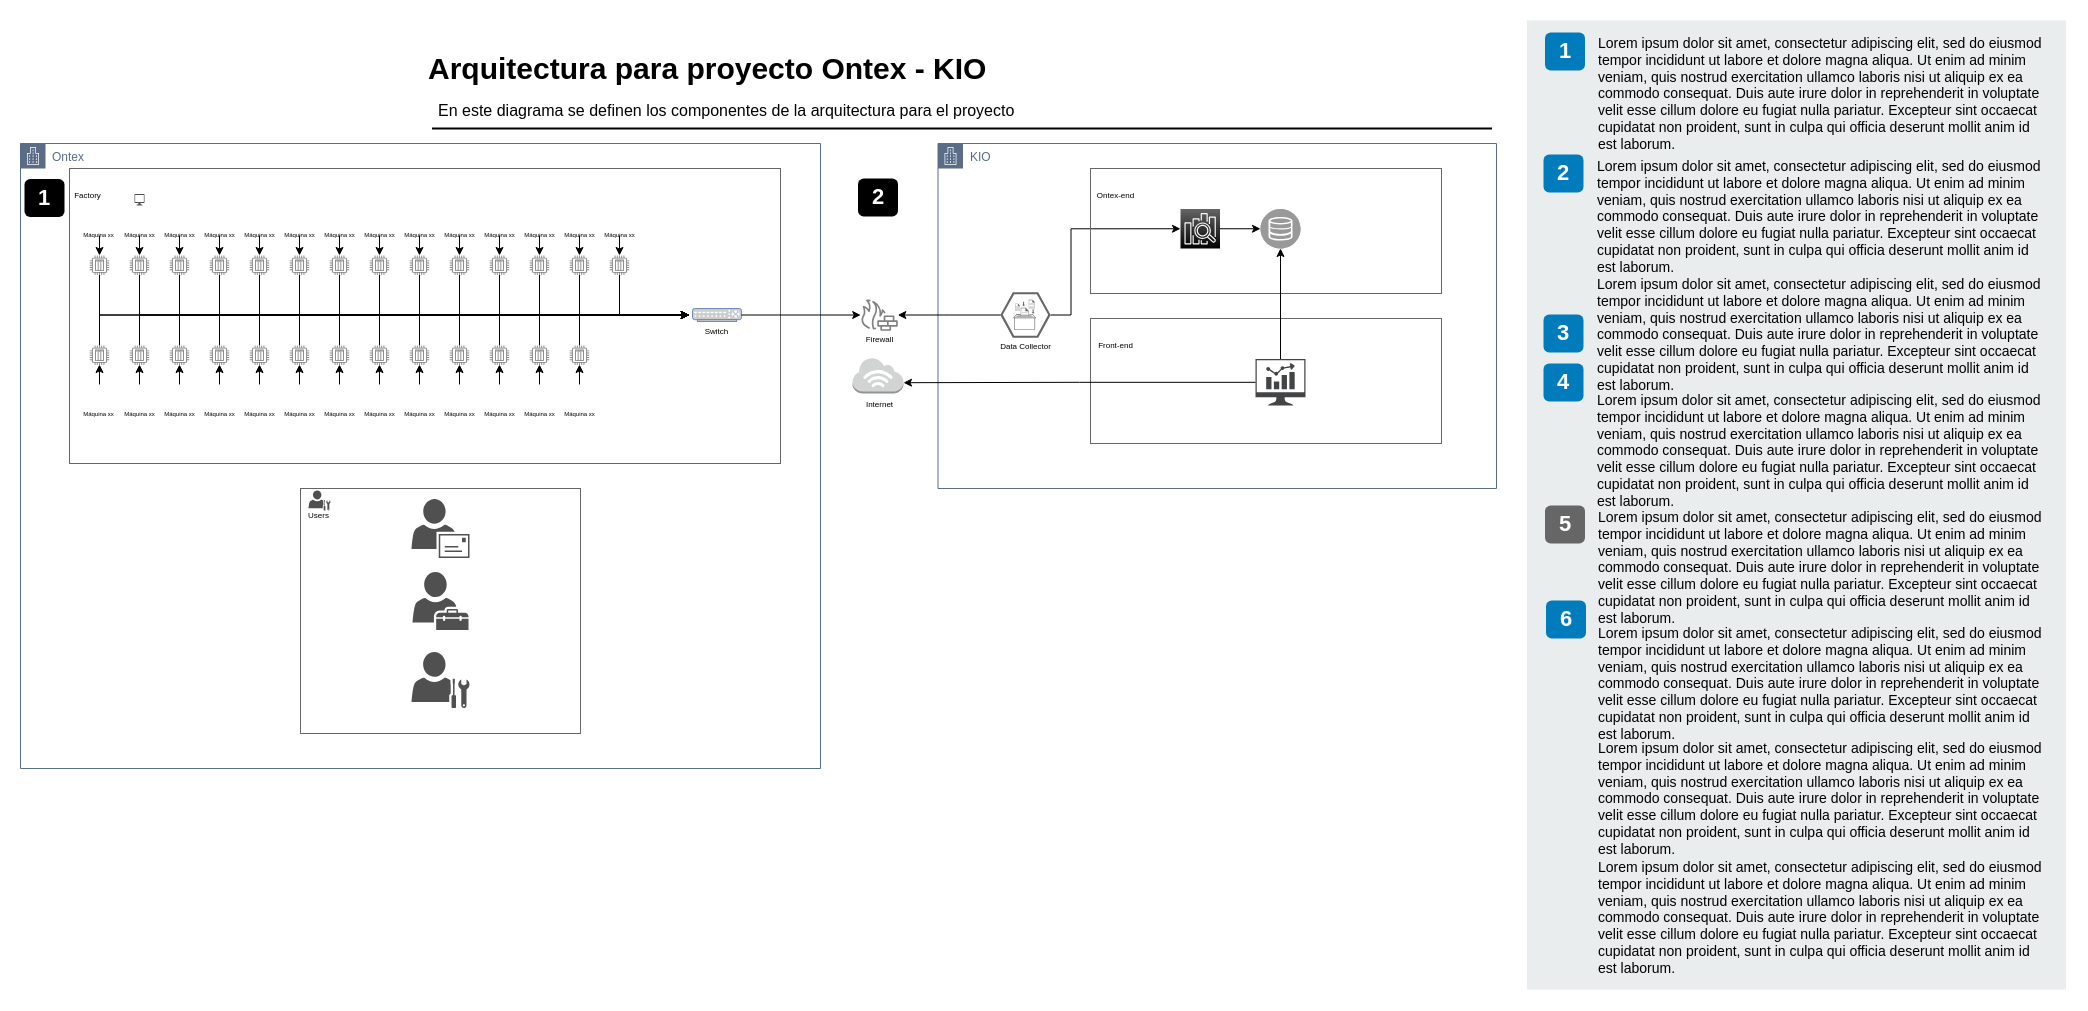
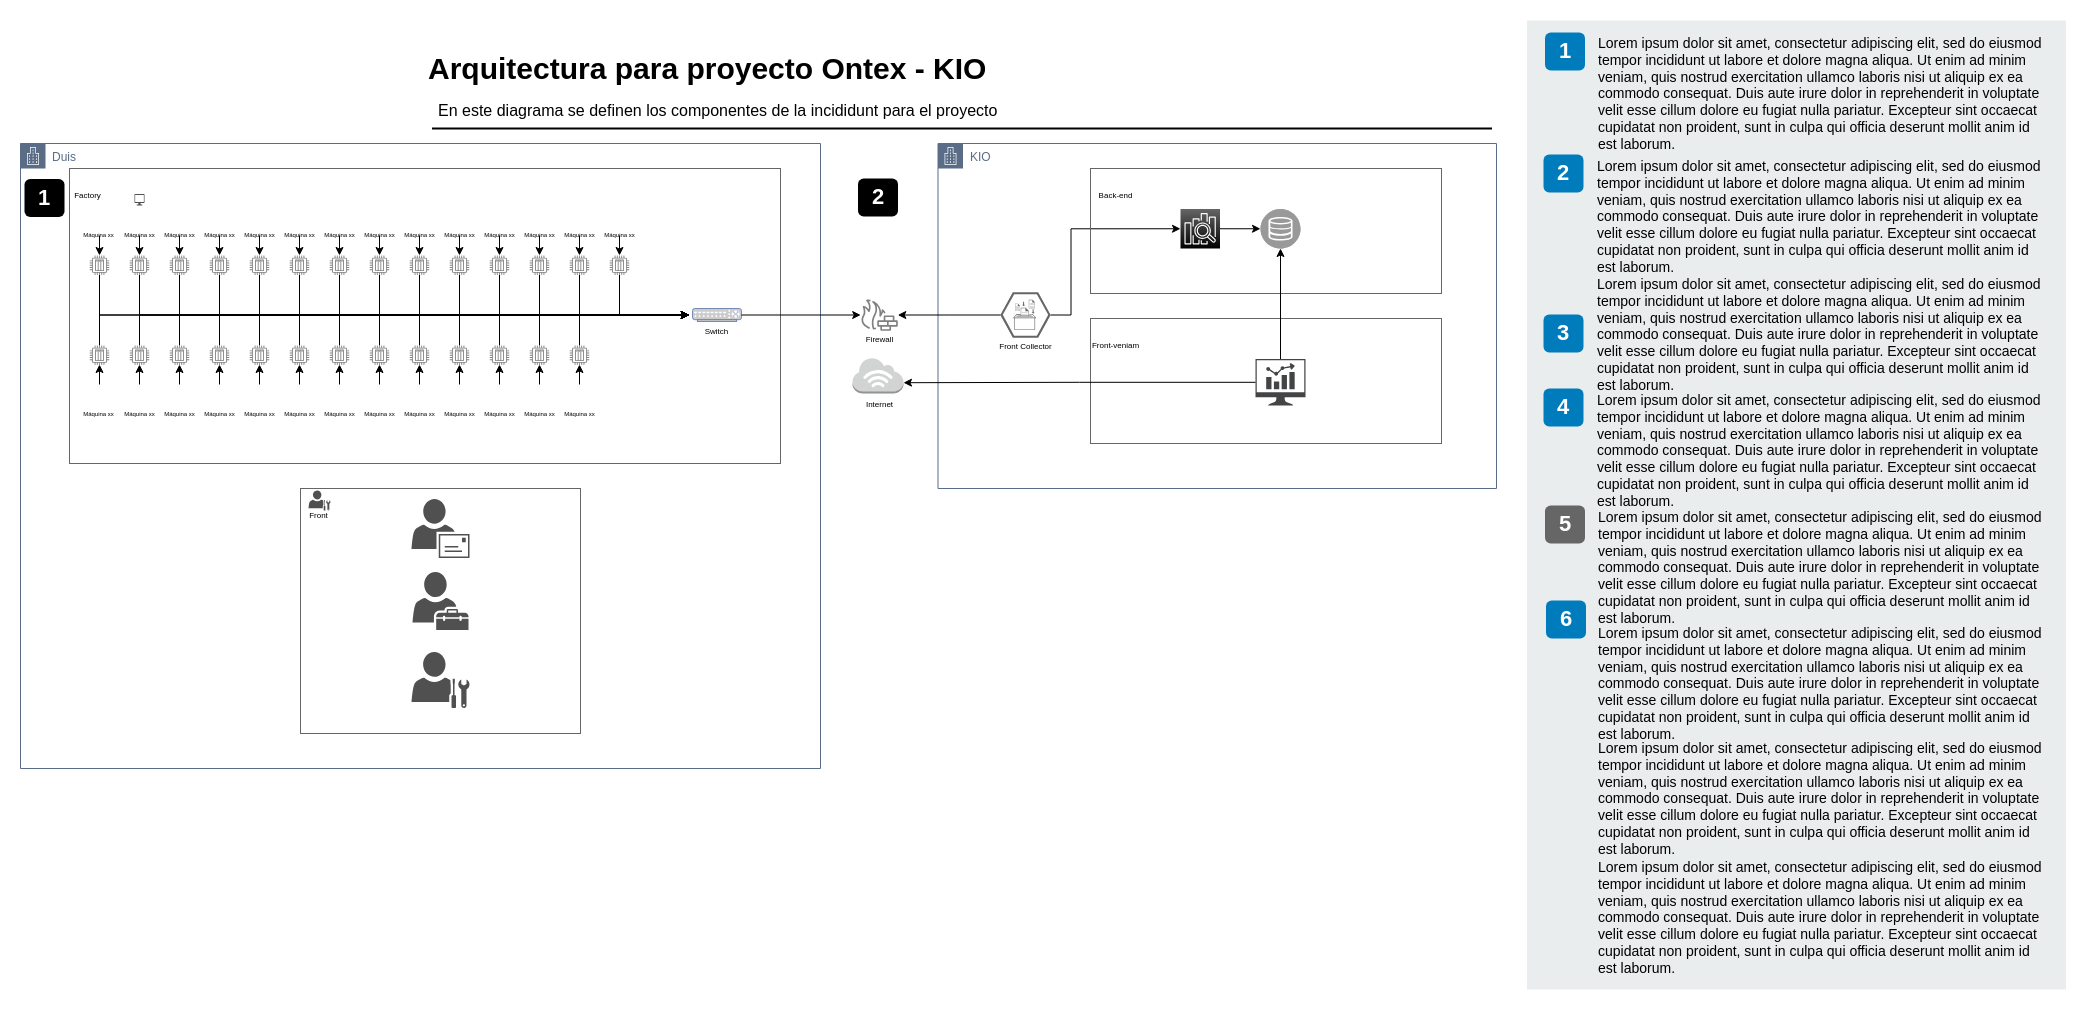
node "En este diagrama se definen los componentes de la arquitectura para el proyecto": label "En este diagrama se definen los componentes de la arquitectura para el proyecto" -> "En este diagrama se definen los componentes de la incididunt para el proyecto"
node "Ontex": label "Ontex" -> "Duis"
node "Ontex-end": label "Ontex-end" -> "Back-end"
node "Front-end": label "Front-end" -> "Front-veniam"
node "Data Collector": label "Data Collector" -> "Front Collector"
node "4": moved (1564, 383) -> (1564, 408)
node "Users": label "Users" -> "Front"
